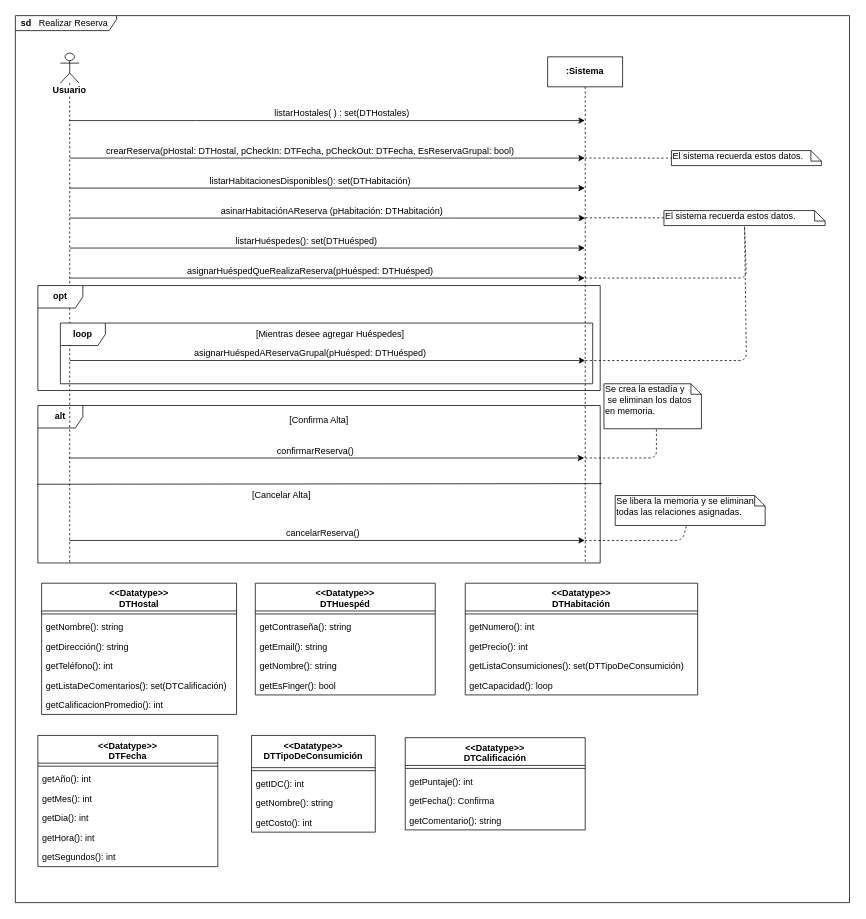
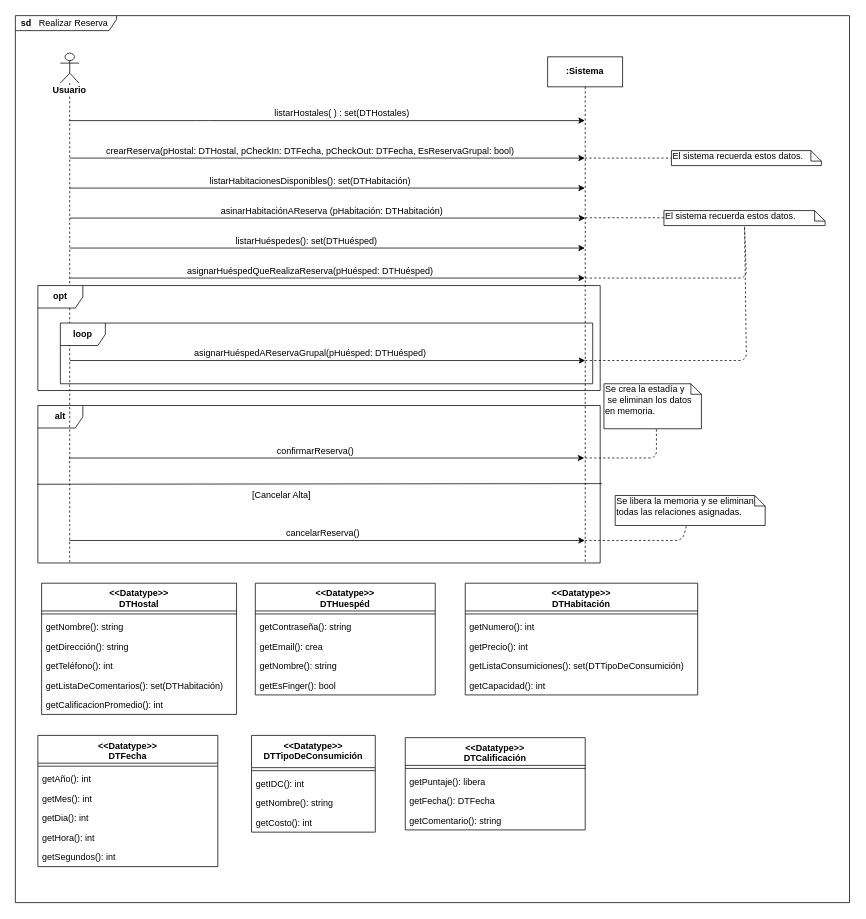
node "[Mientras desee agregar Huéspedes]": removed
node "[Confirma Alta]": removed
node "getEmail(): string": label "getEmail(): string" -> "getEmail(): crea"
node "getListaDeComentarios(): set(DTCalificación)": label "getListaDeComentarios(): set(DTCalificación)" -> "getListaDeComentarios(): set(DTHabitación)"
node "getCapacidad(): loop": label "getCapacidad(): loop" -> "getCapacidad(): int"
node "getPuntaje(): int": label "getPuntaje(): int" -> "getPuntaje(): libera"
node "getFecha(): Confirma": label "getFecha(): Confirma" -> "getFecha(): DTFecha"
